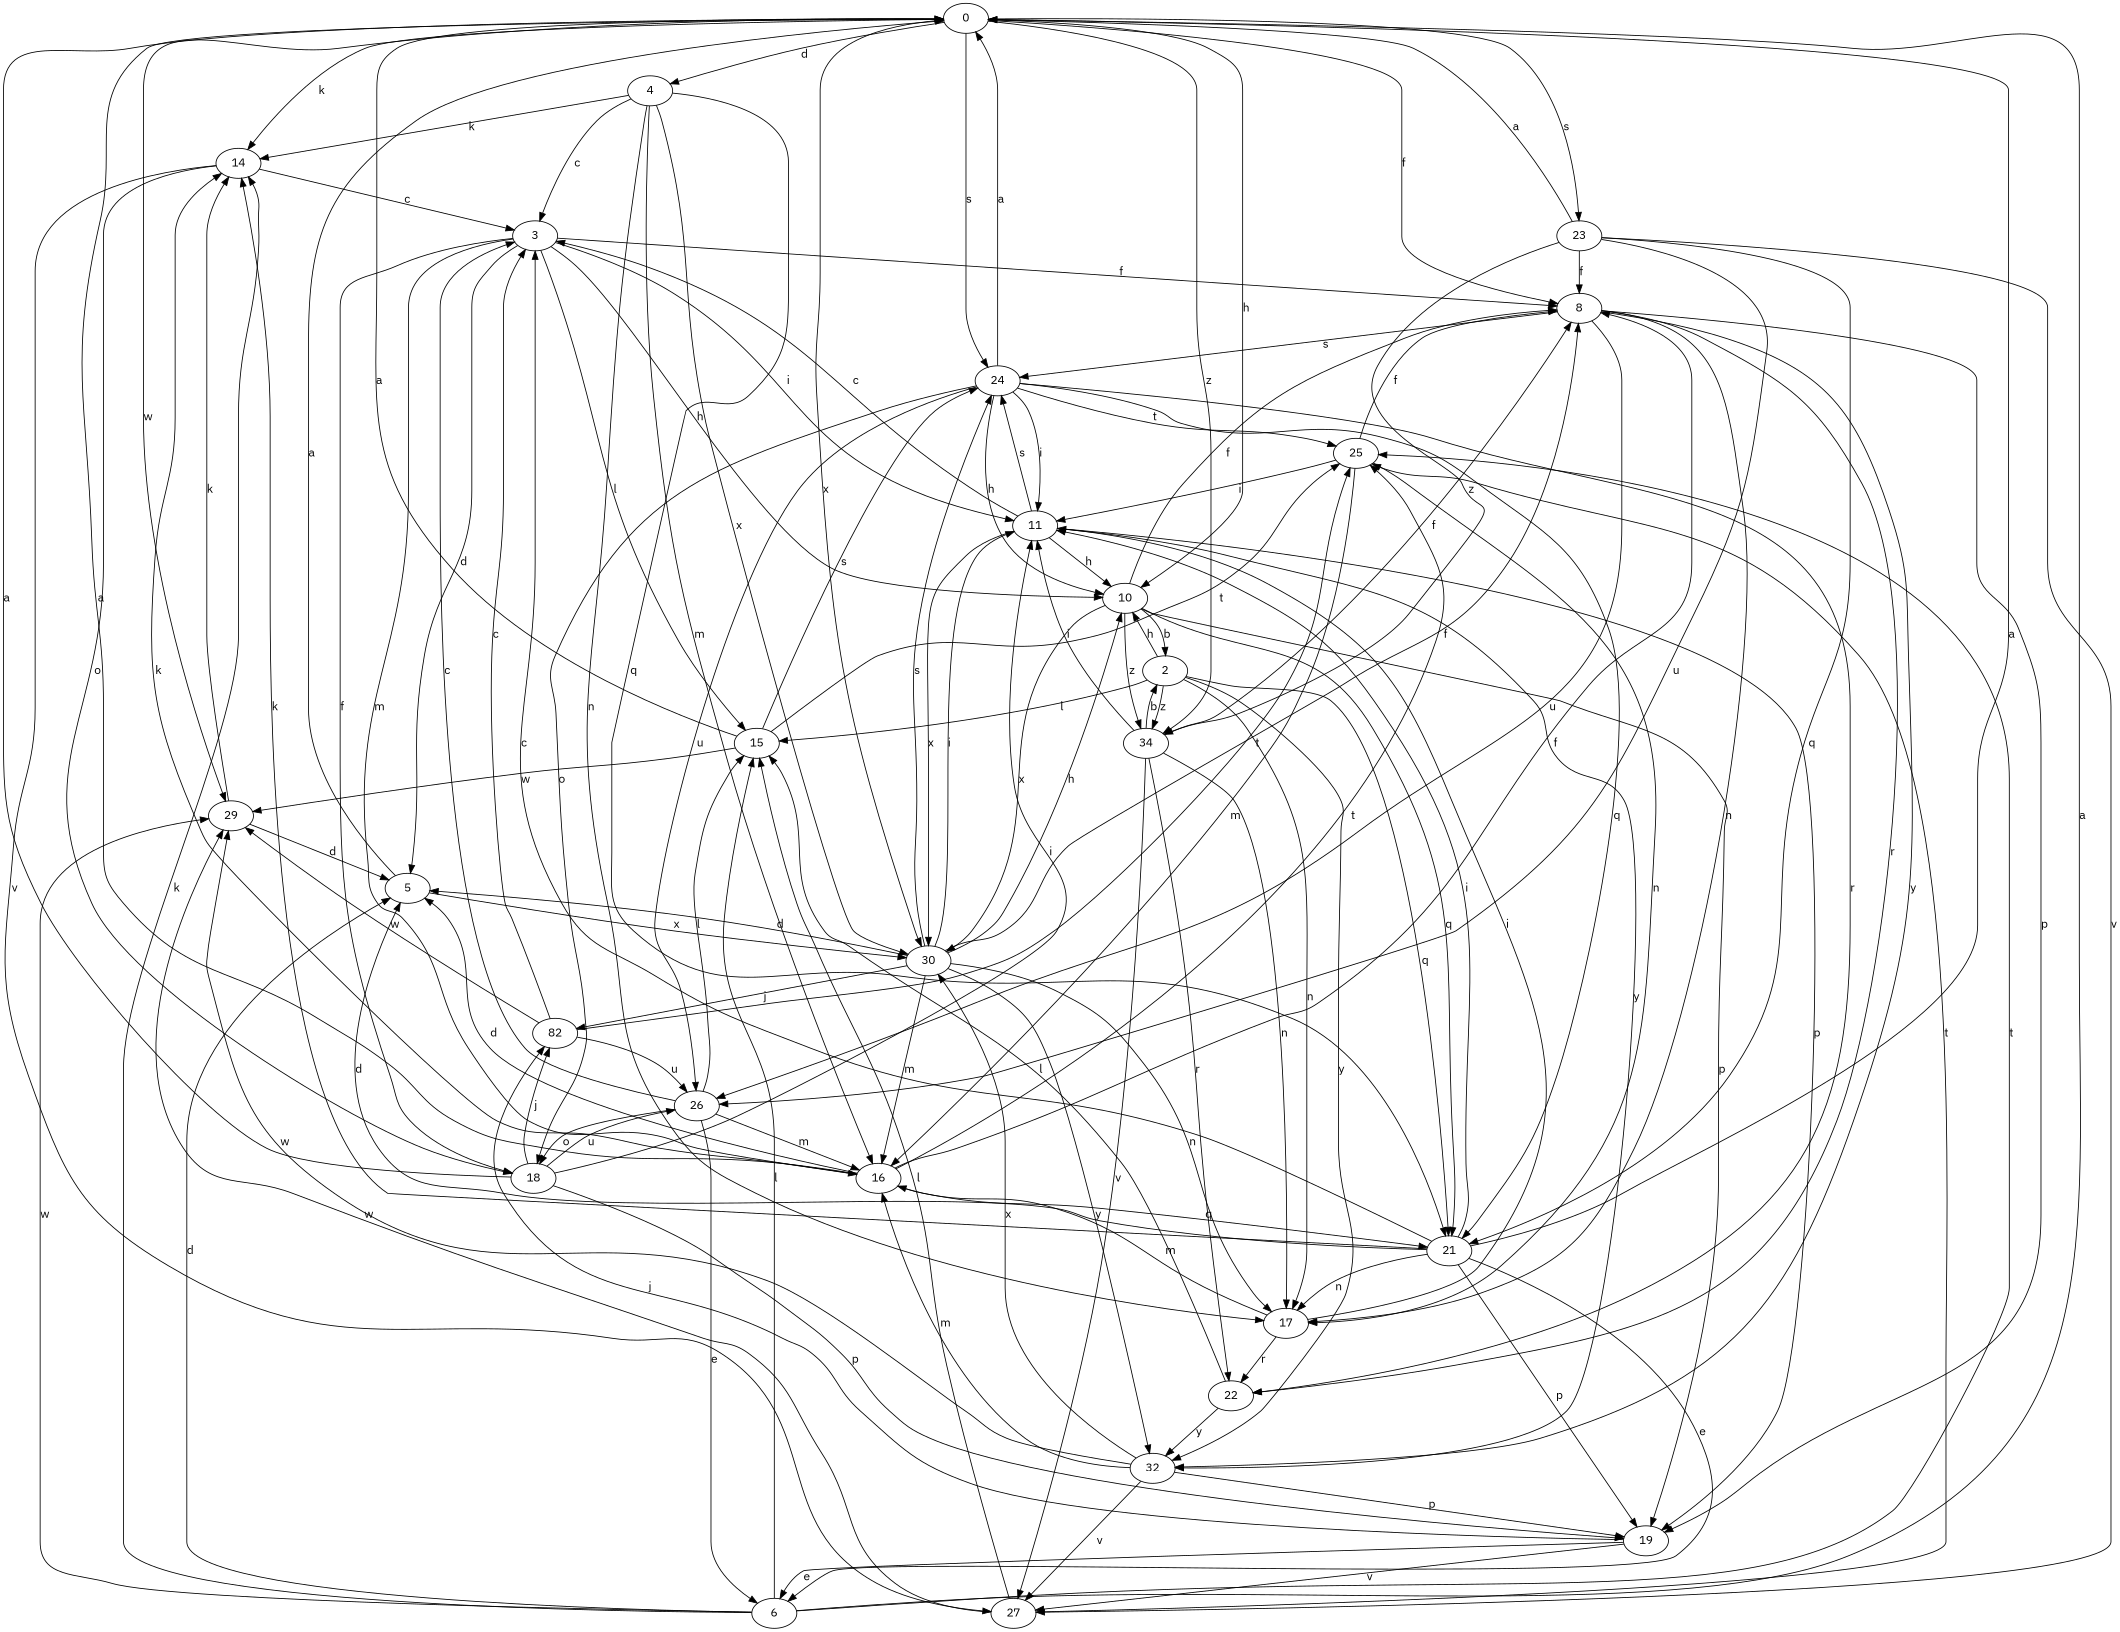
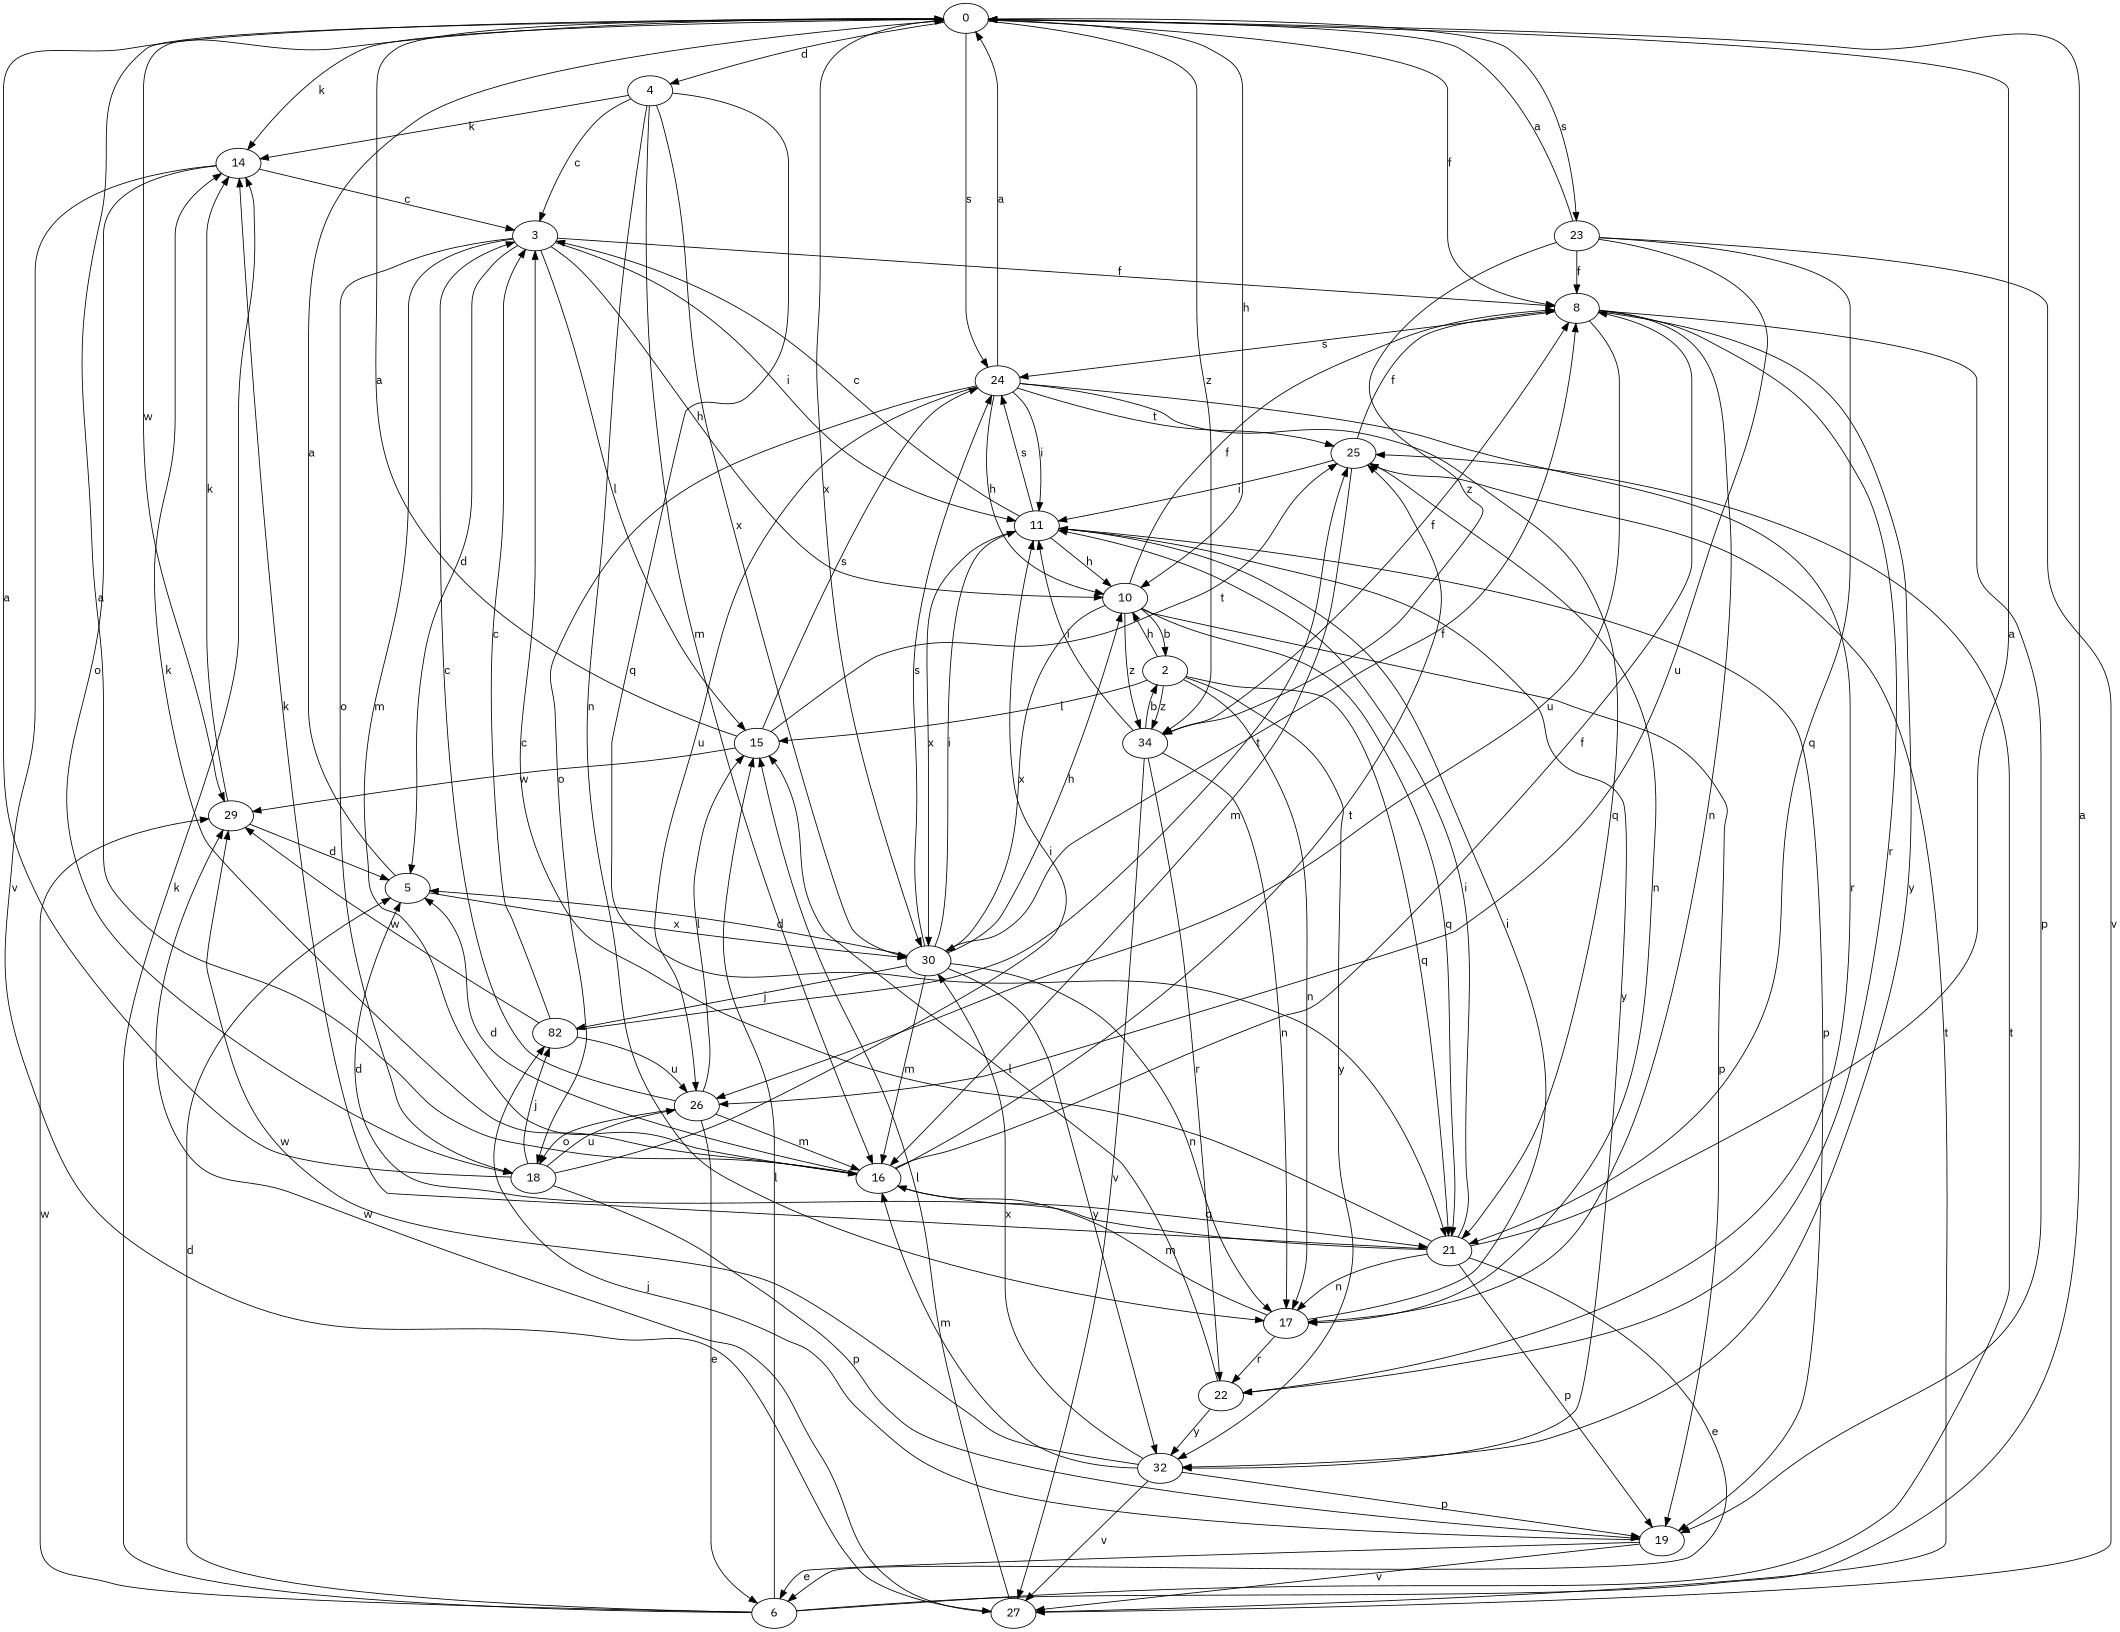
edge "3" -> "18": label "f" -> "o"
